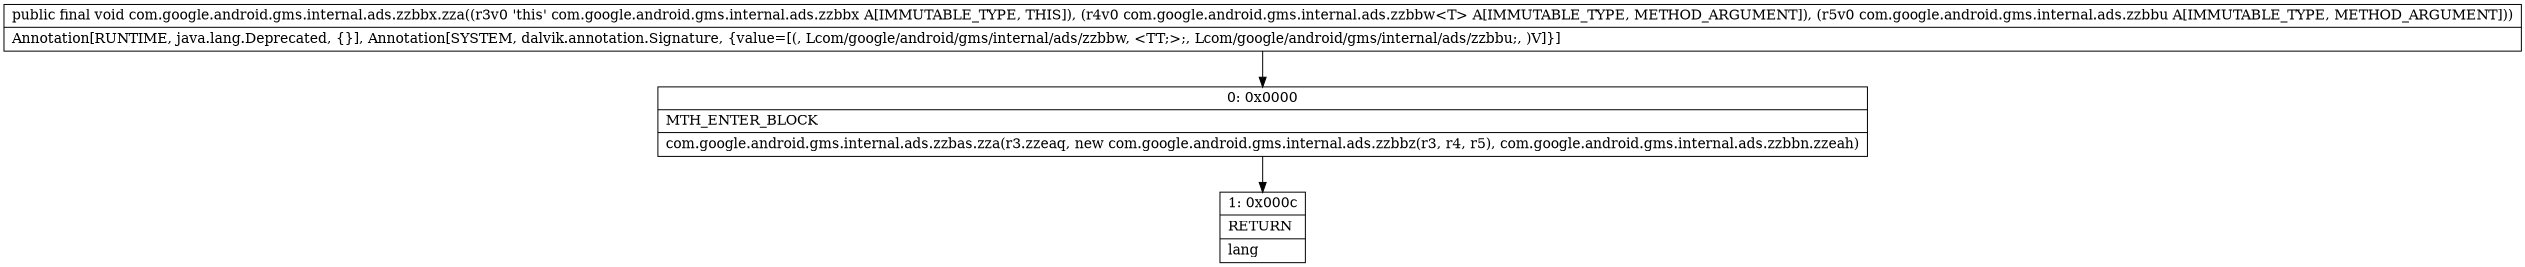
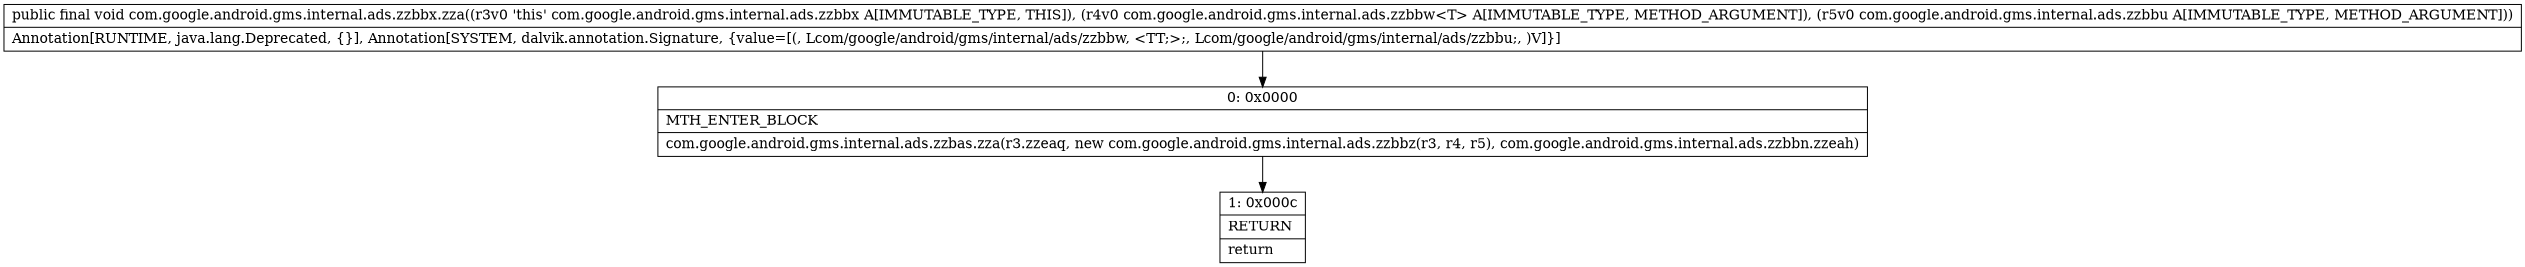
node "1: 0x000c": text "lang" -> "return"
